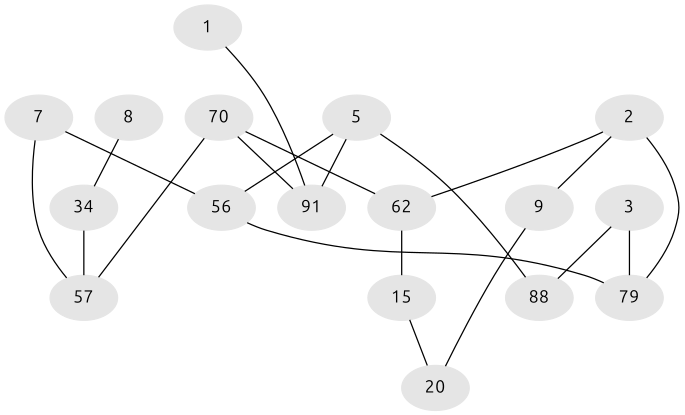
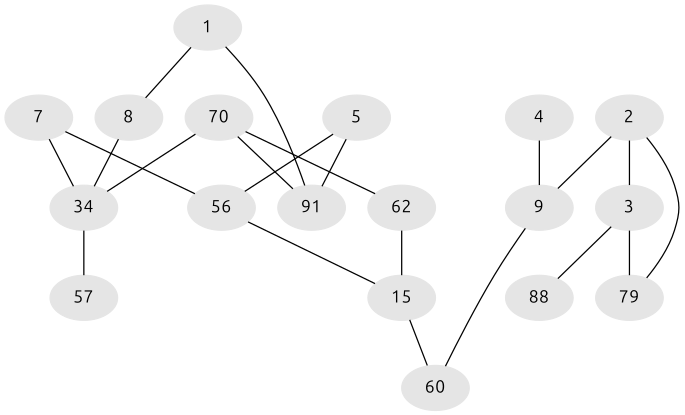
edge "1" -- "8": added
node "4": added
edge "2" -- "62": now "2" -- "3"
edge "5" -- "88": removed
edge "70" -- "57": now "70" -- "34"
edge "7" -- "57": now "7" -- "34"
edge "56" -- "79": now "56" -- "15"
node "20": label "20" -> "60"
